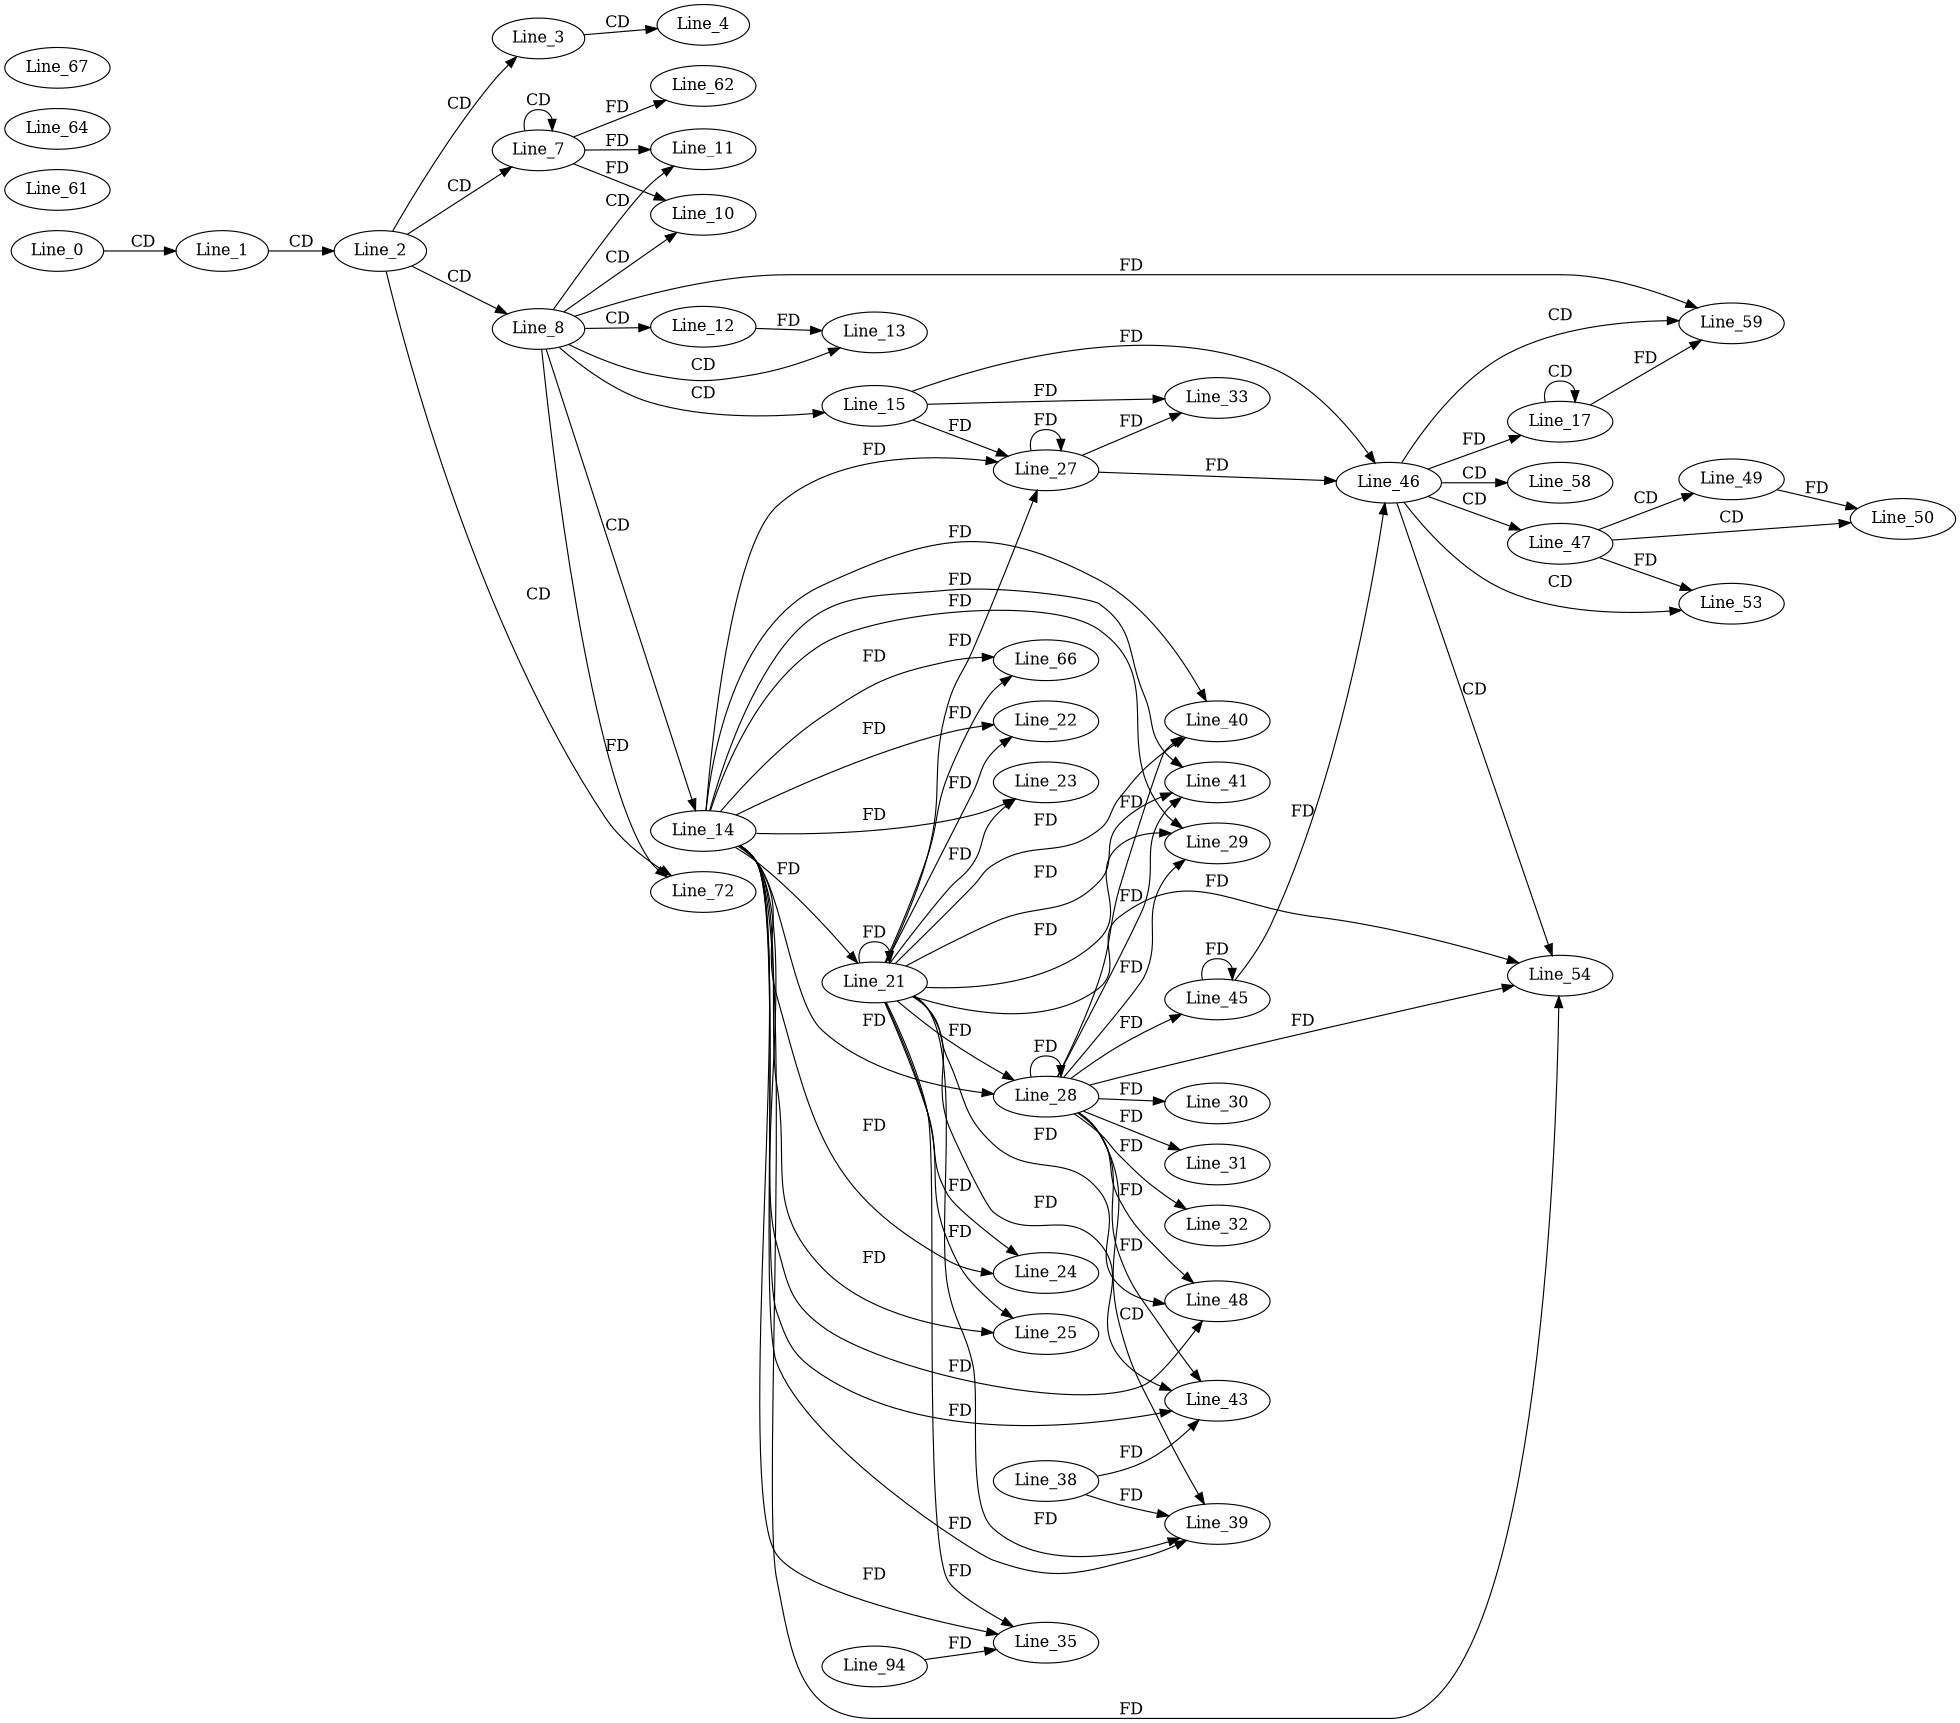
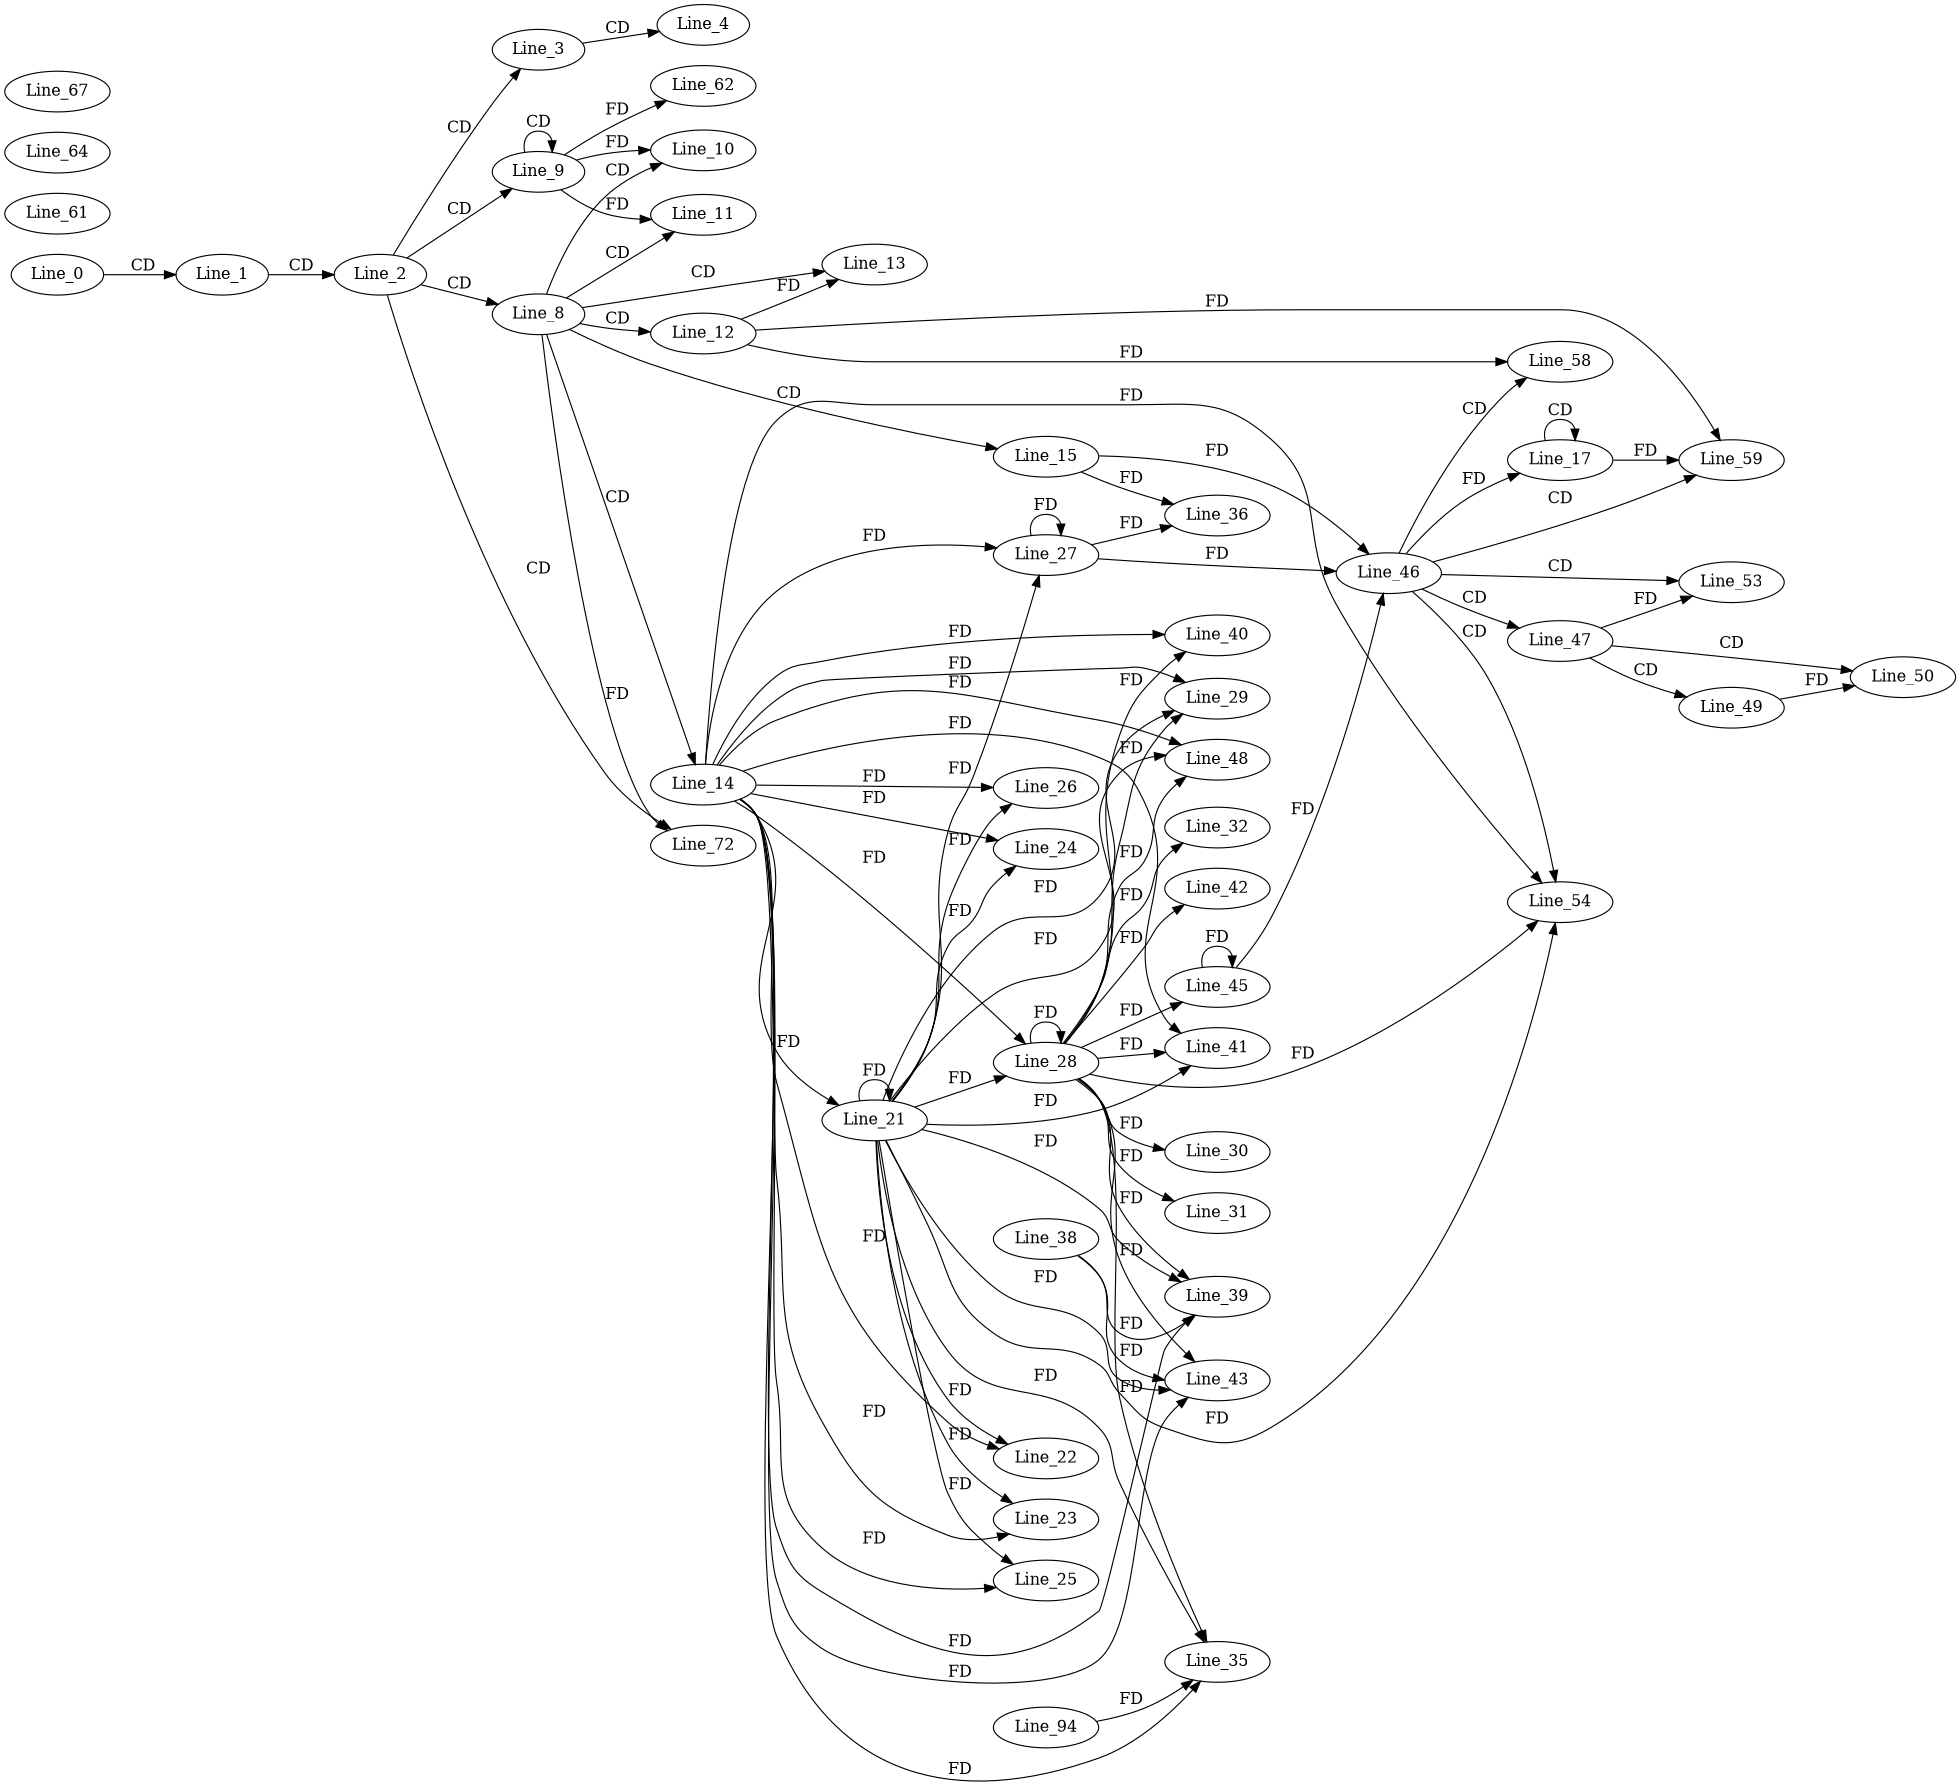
node "Line_7": label "Line_7" -> "Line_9"
edge "Line_8" -> "Line_59": now "Line_12" -> "Line_59"
edge "Line_12" -> "Line_58": added, label "FD"
node "Line_33": label "Line_33" -> "Line_36"
edge "Line_15" -> "Line_27": removed, label "FD"
node "Line_66": label "Line_66" -> "Line_26"
edge "Line_21" -> "Line_40": removed, label "FD"
node "Line_42": added
edge "Line_28" -> "Line_35": added, label "FD"
edge "Line_28" -> "Line_39": label "CD" -> "FD"
